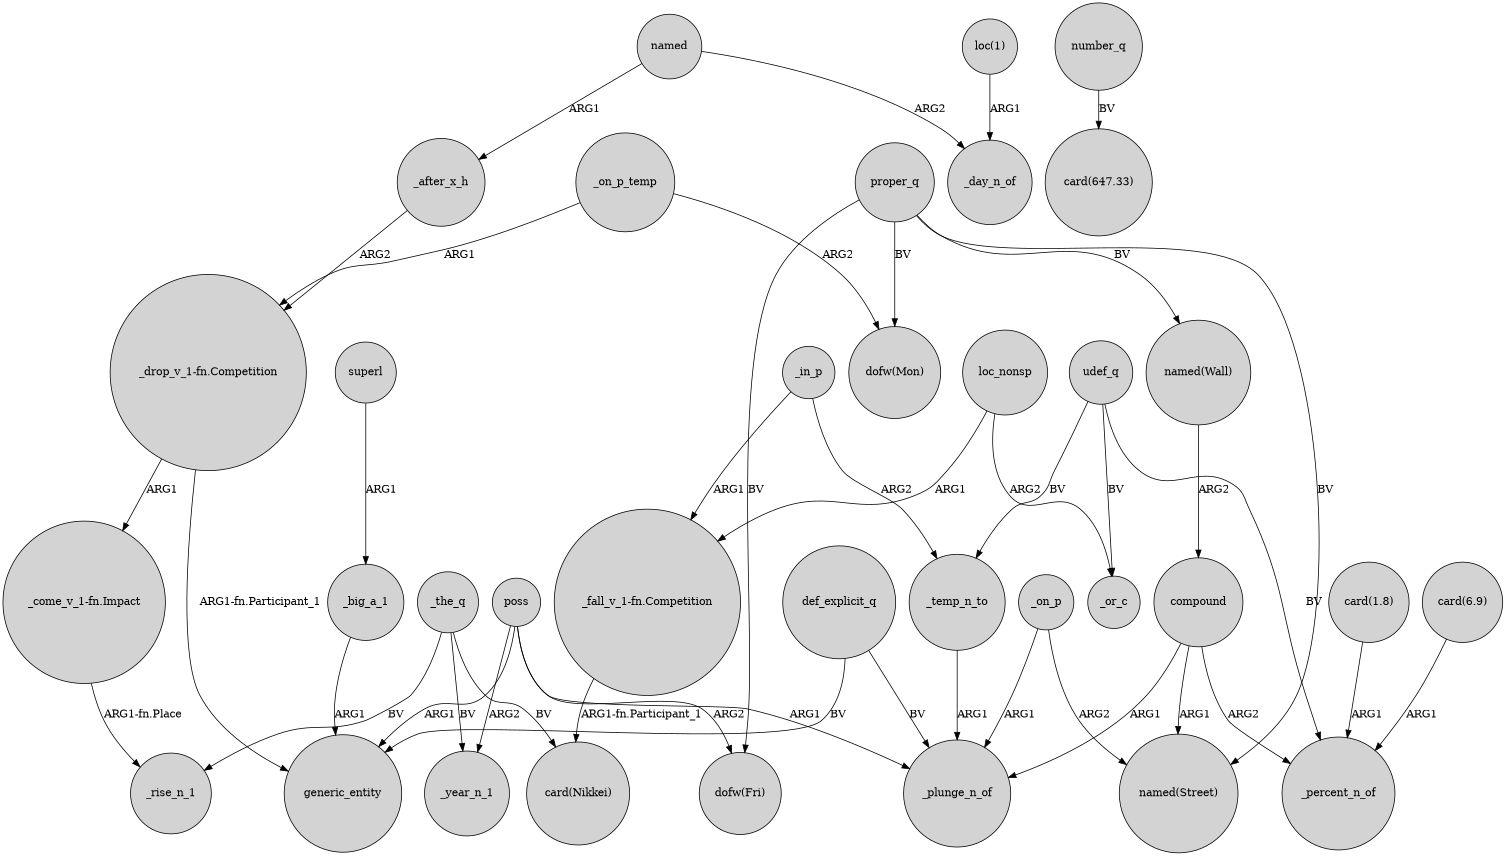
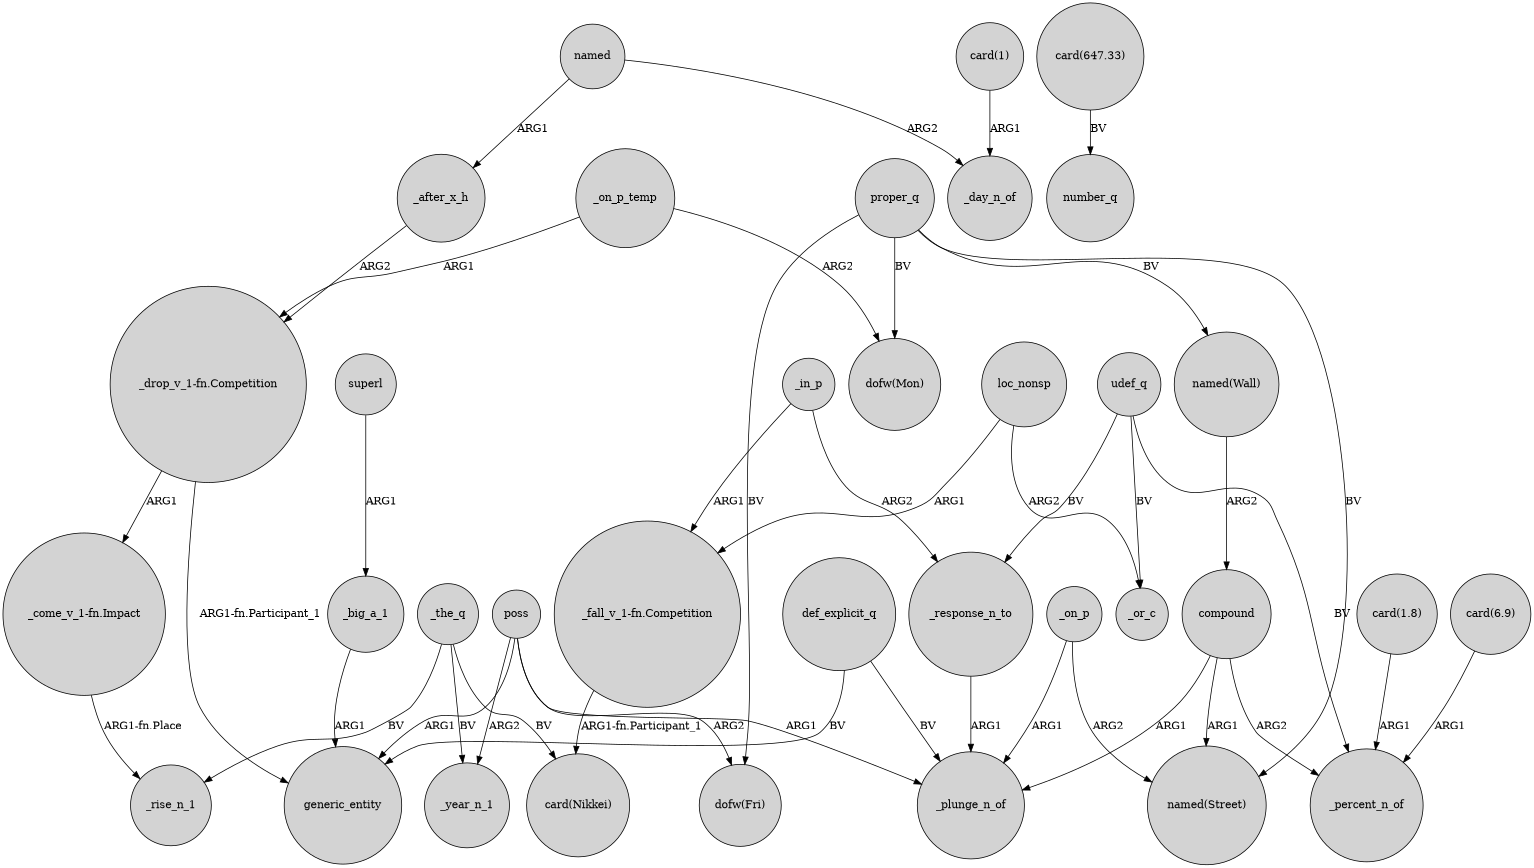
node "loc(1)": label "loc(1)" -> "card(1)"
edge "number_q" -> "card(647.33)": reversed
node "_temp_n_to": label "_temp_n_to" -> "_response_n_to"
